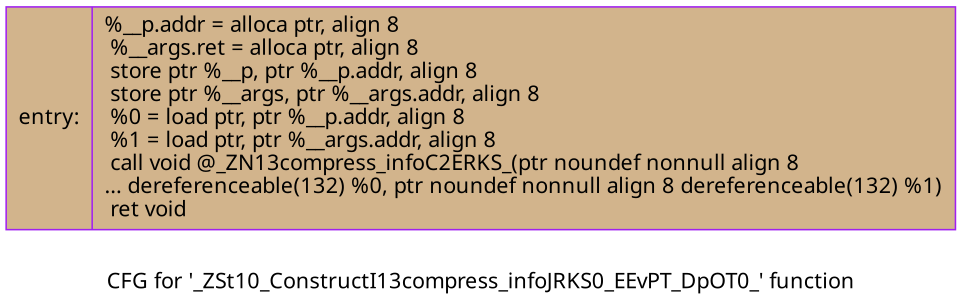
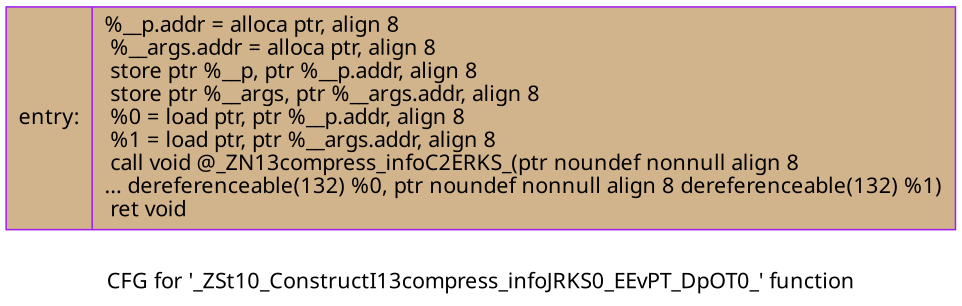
node "entry:": text "%__args.ret = alloca ptr, align 8" -> "%__args.addr = alloca ptr, align 8"
